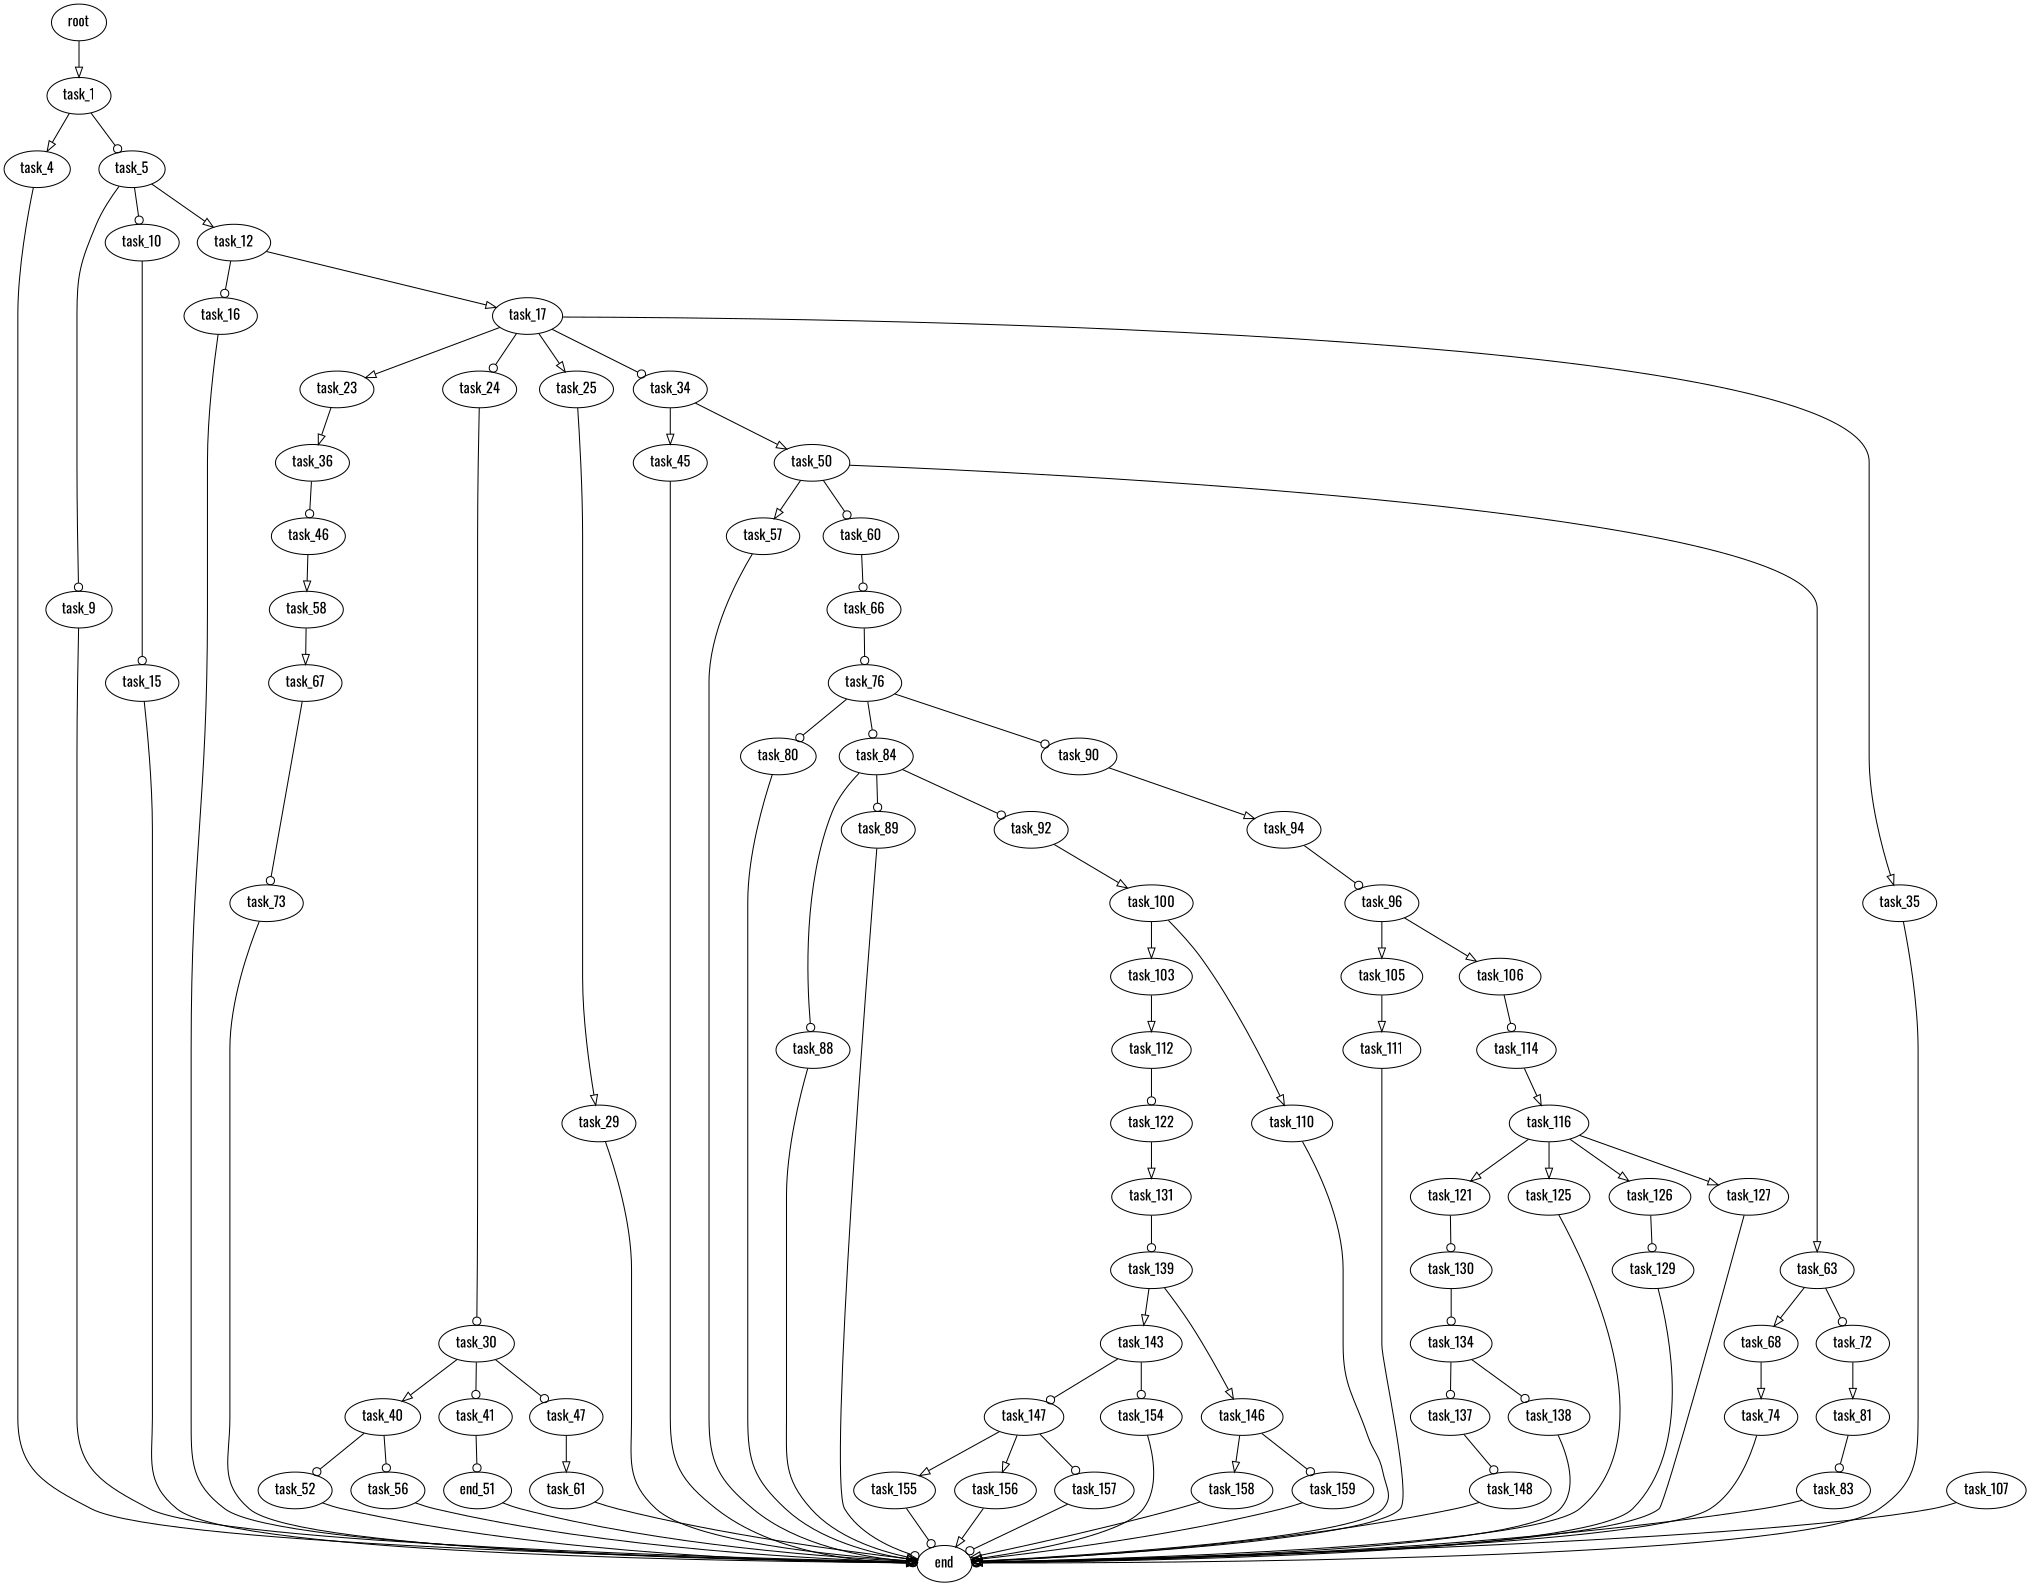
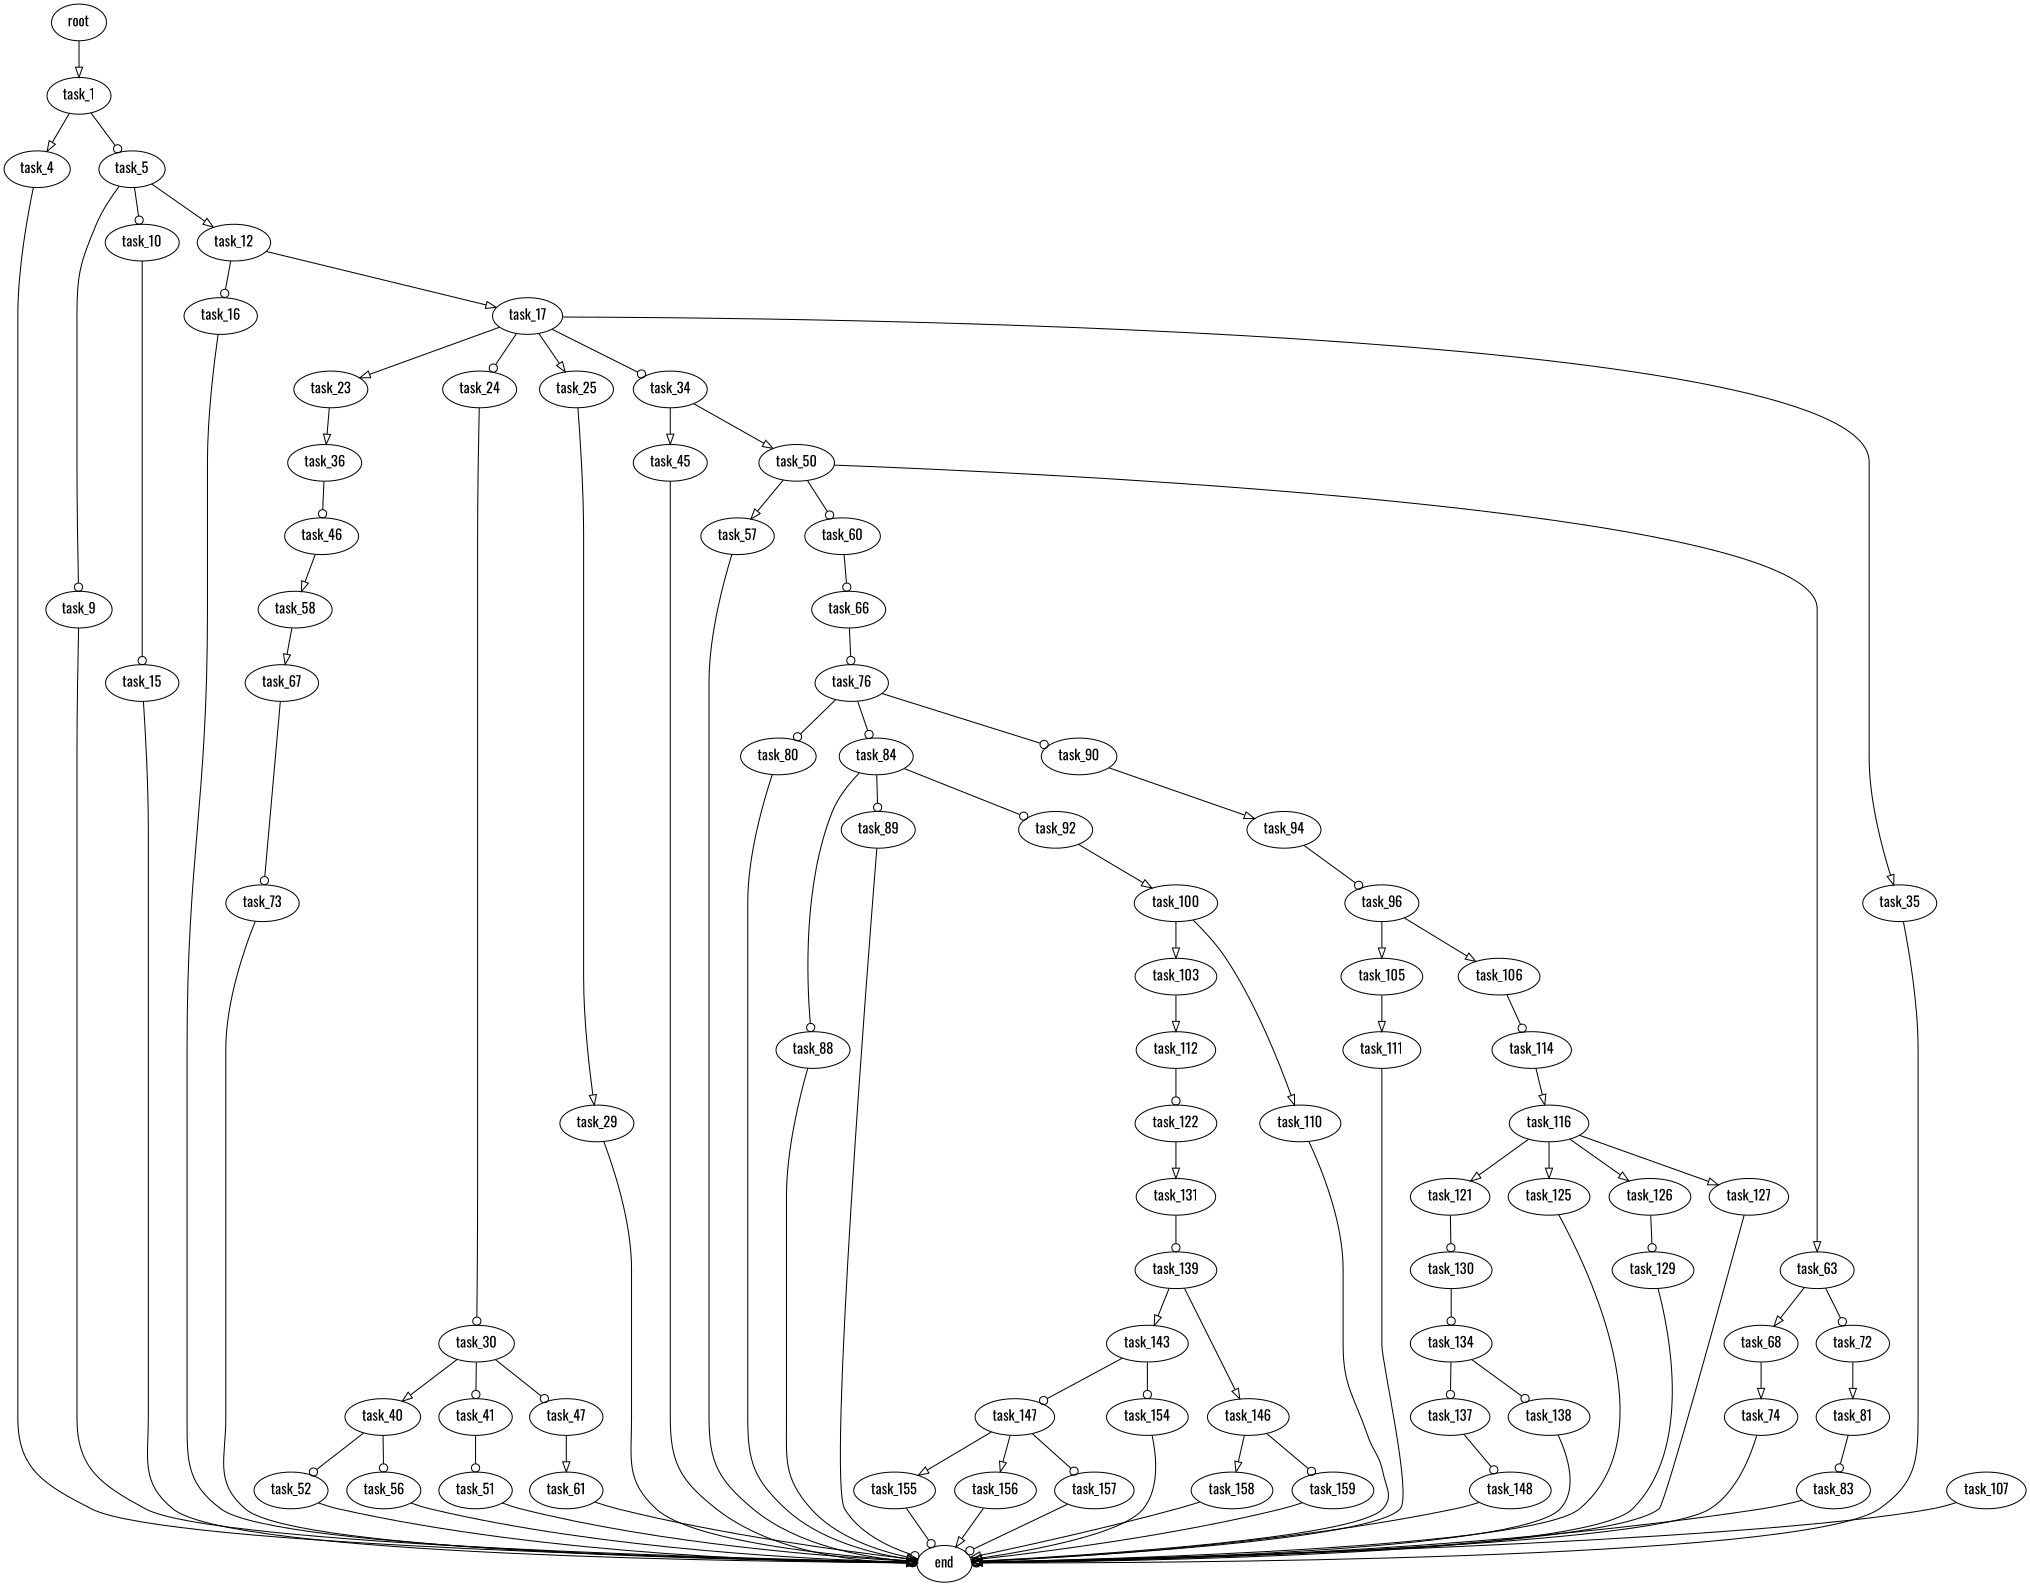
node "end_51": label "end_51" -> "task_51"
